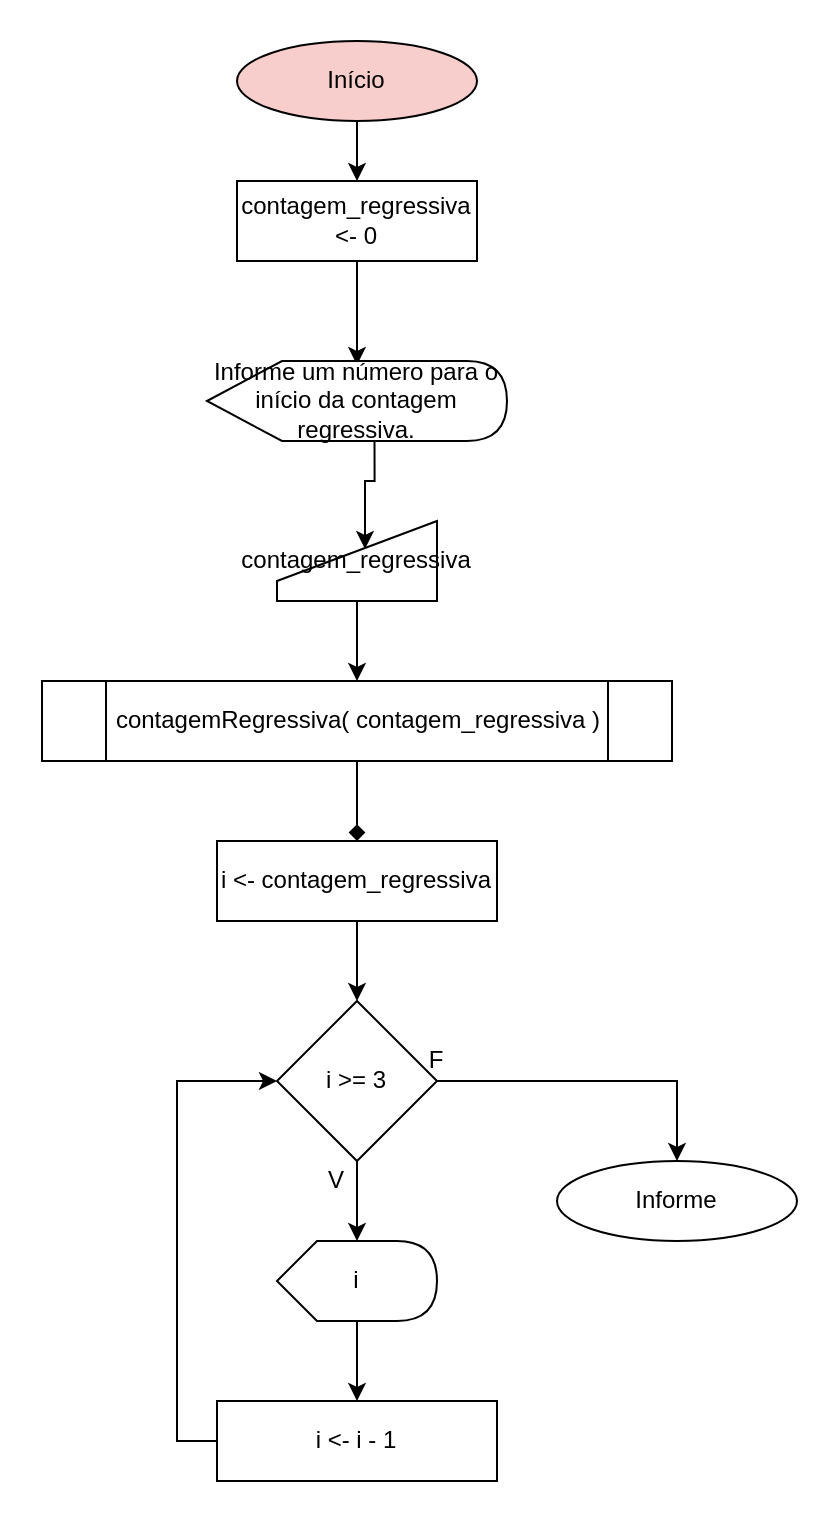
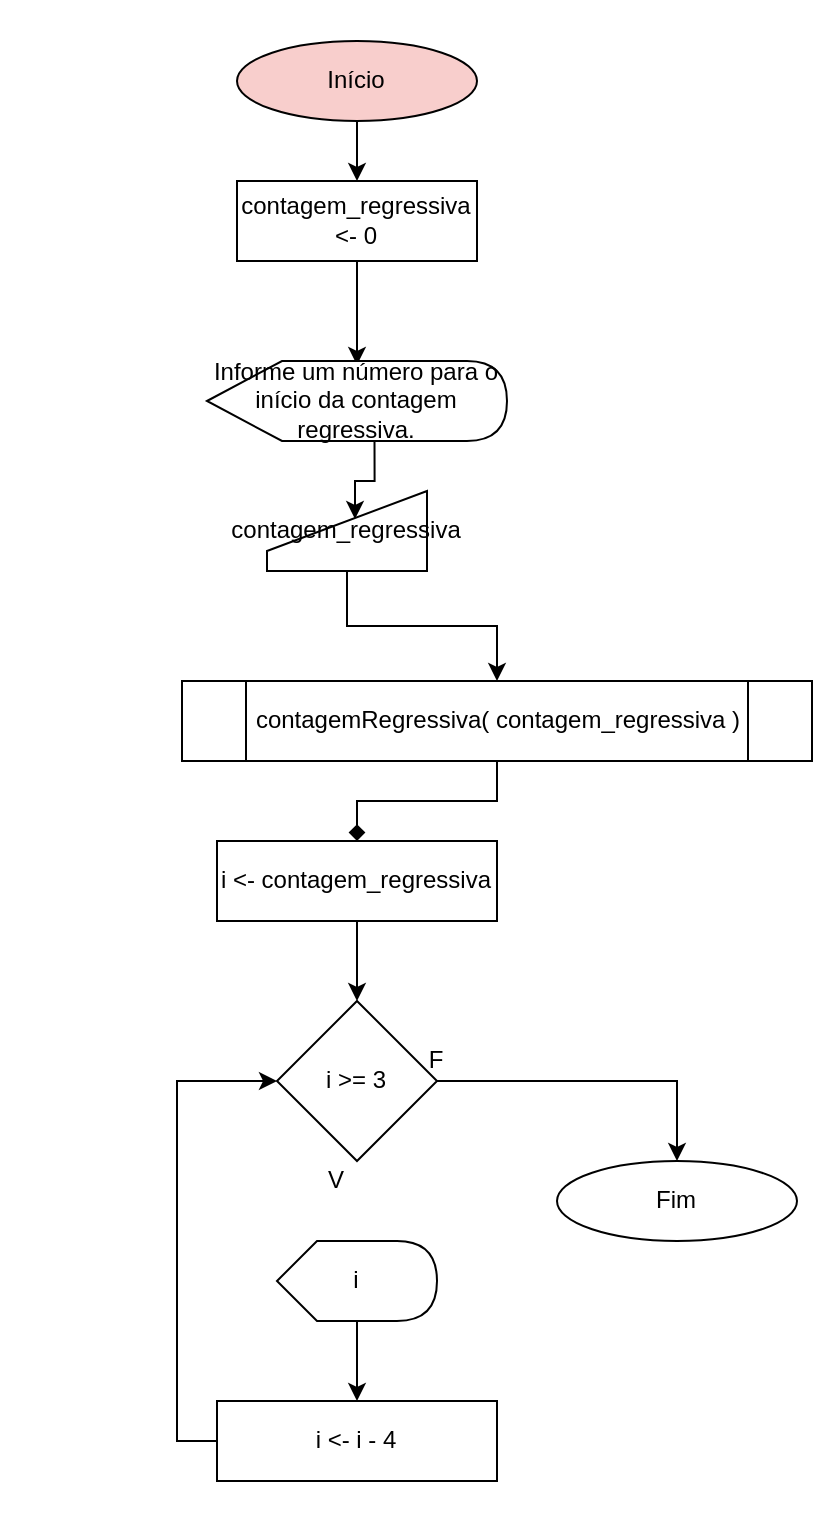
node "contagem_regressiva": moved (357, 561) -> (347, 531)
node "contagemRegressiva( contagem_regressiva )": moved (357, 721) -> (497, 721)
edge "i >= 3" -> "i": removed
node "Informe": label "Informe" -> "Fim"
node "i <- i - 1": label "i <- i - 1" -> "i <- i - 4"
